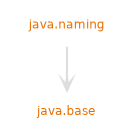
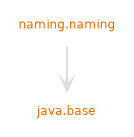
node "java.naming": label "java.naming" -> "naming.naming"
